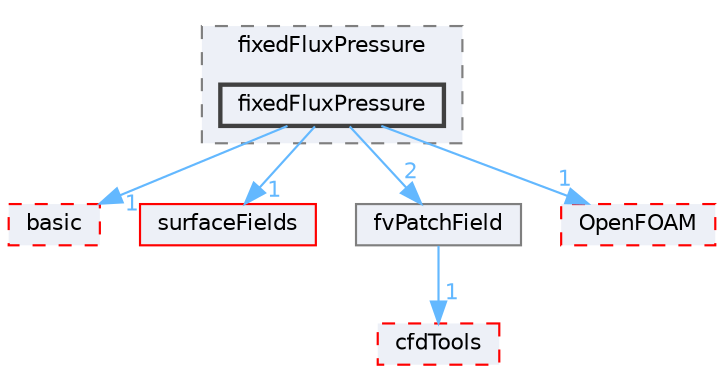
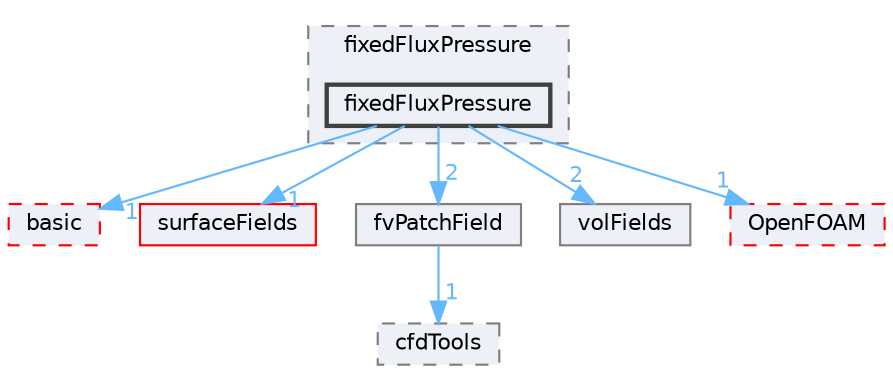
node "volFields": added
node "cfdTools": color red -> grey50
